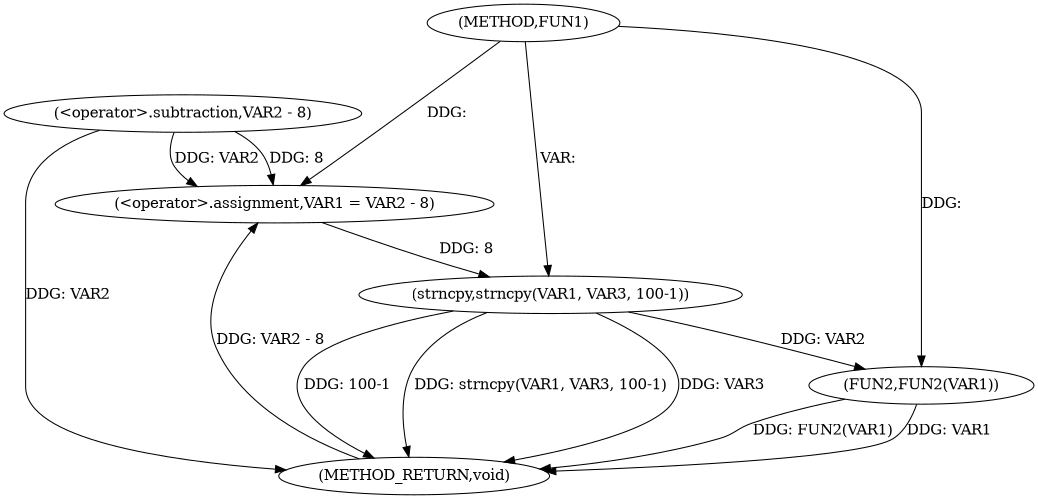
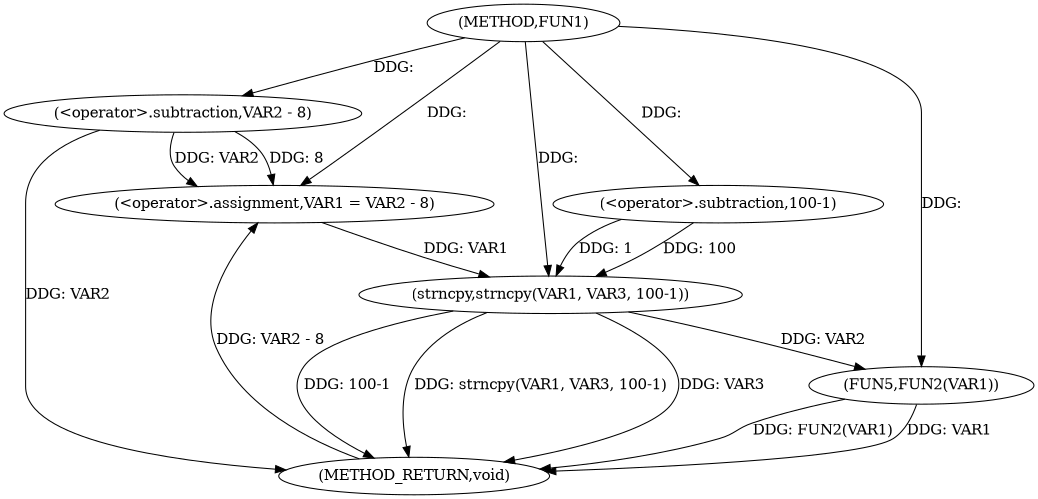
edge "(METHOD,FUN1)" -> "(<operator>.subtraction,VAR2 - 8)": added, label "DDG:"
edge "(METHOD,FUN1)" -> "(strncpy,strncpy(VAR1, VAR3, 100-1))": label "VAR: " -> "DDG: "
node "(<operator>.subtraction,100-1)": added
edge "(<operator>.assignment,VAR1 = VAR2 - 8)" -> "(strncpy,strncpy(VAR1, VAR3, 100-1))": label "DDG: 8" -> "DDG: VAR1"
node "(FUN2,FUN2(VAR1))": label "(FUN2,FUN2(VAR1))" -> "(FUN5,FUN2(VAR1))"
